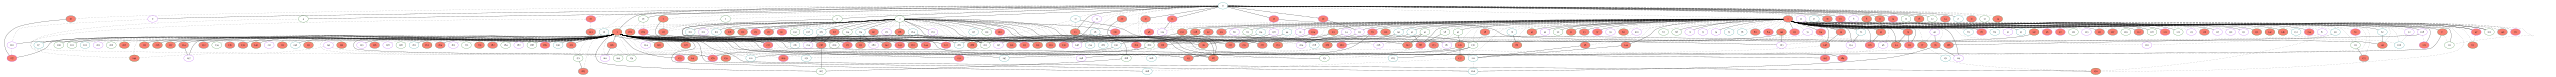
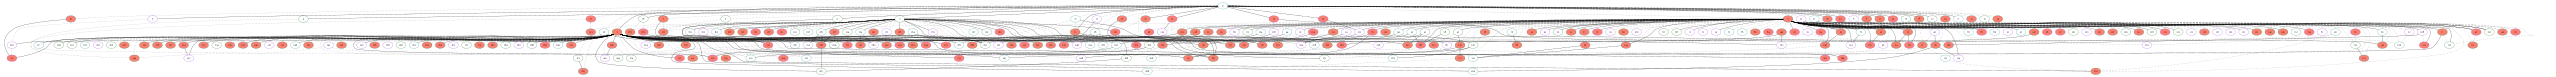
edge "1" -- "66": style dotted -> solid
edge "1" -- "127": style solid -> dotted
